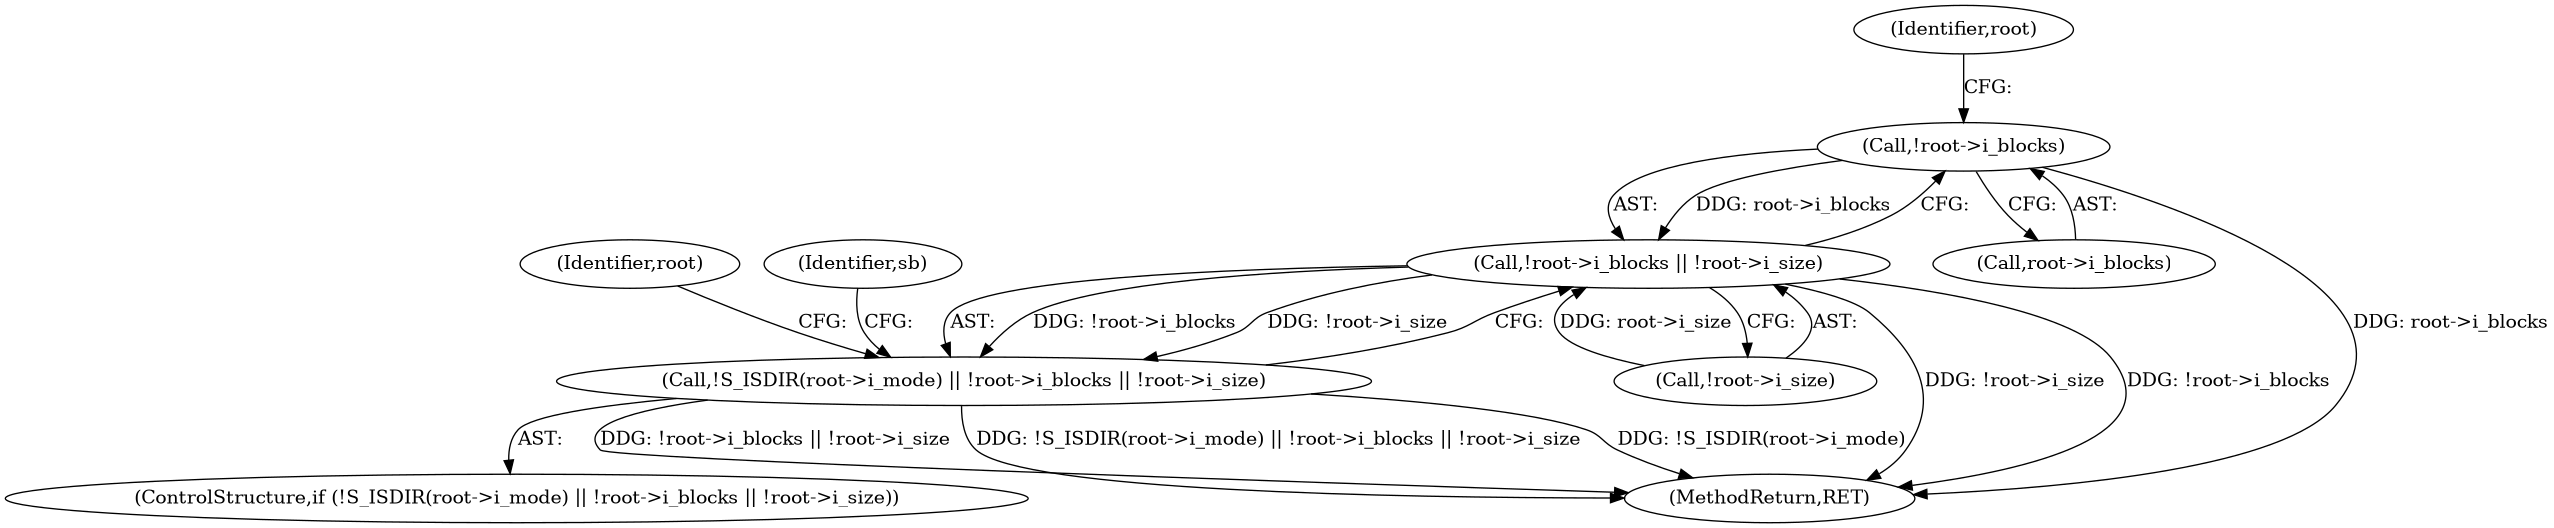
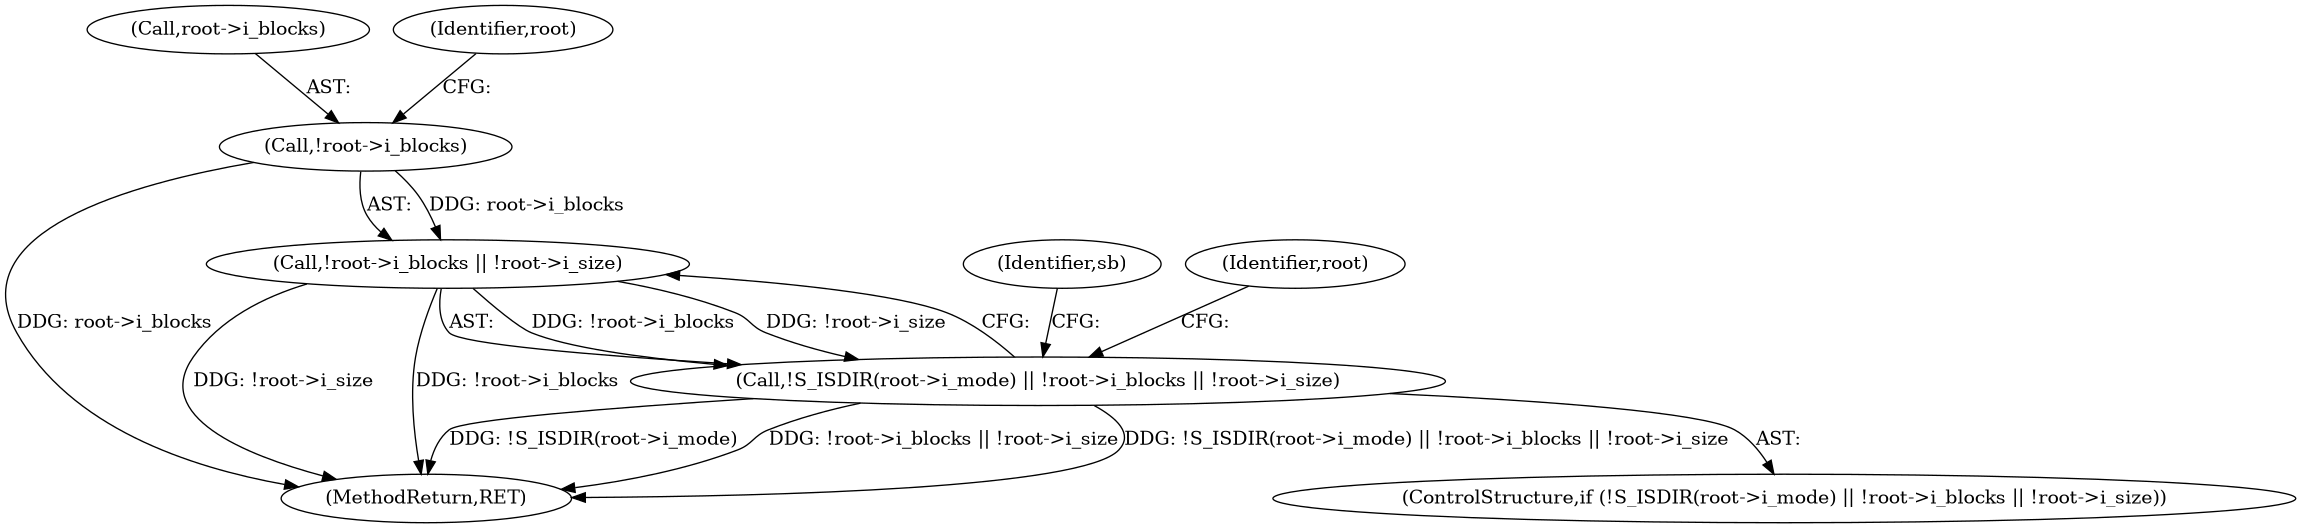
edge "(Call,!root->i_blocks)" -> "(Call,root->i_blocks)": removed, label "CFG:"
edge "(Call,!root->i_blocks || !root->i_size)" -> "(Call,!root->i_blocks)": removed, label "CFG:"
node "(Call,!root->i_size)": removed
